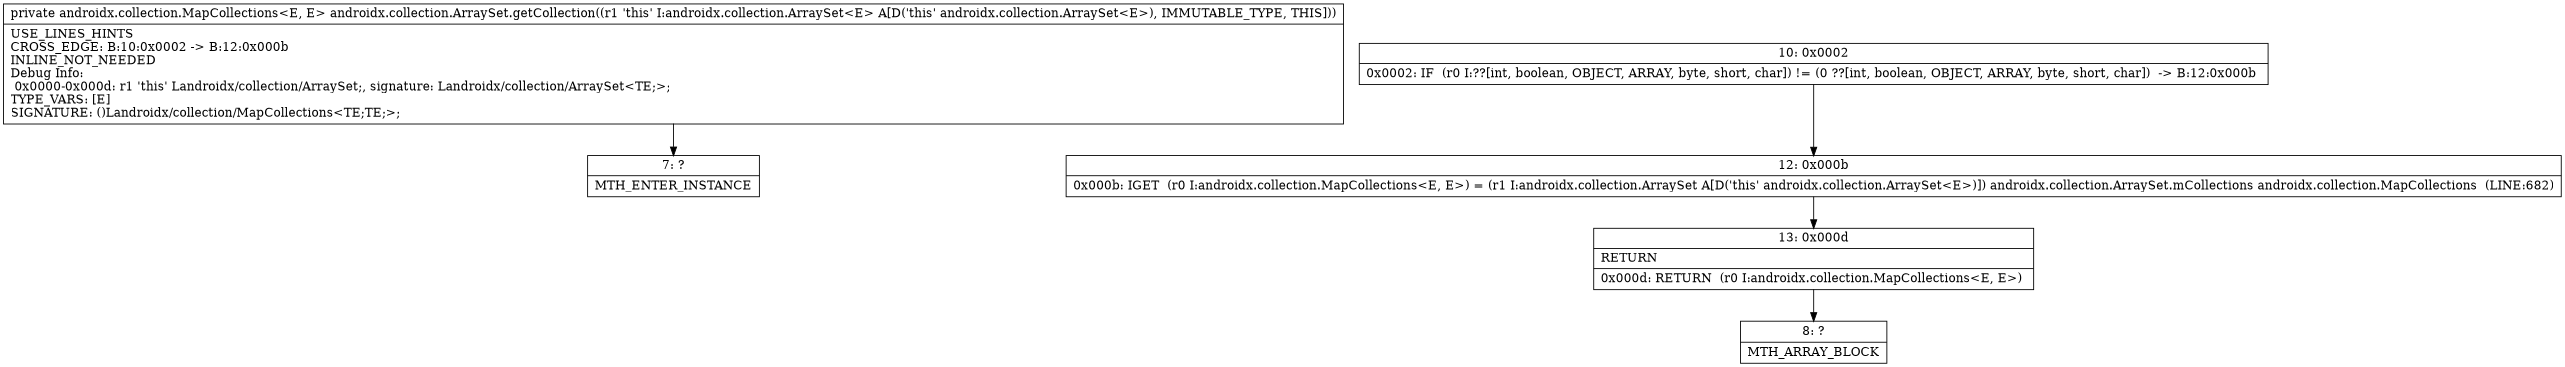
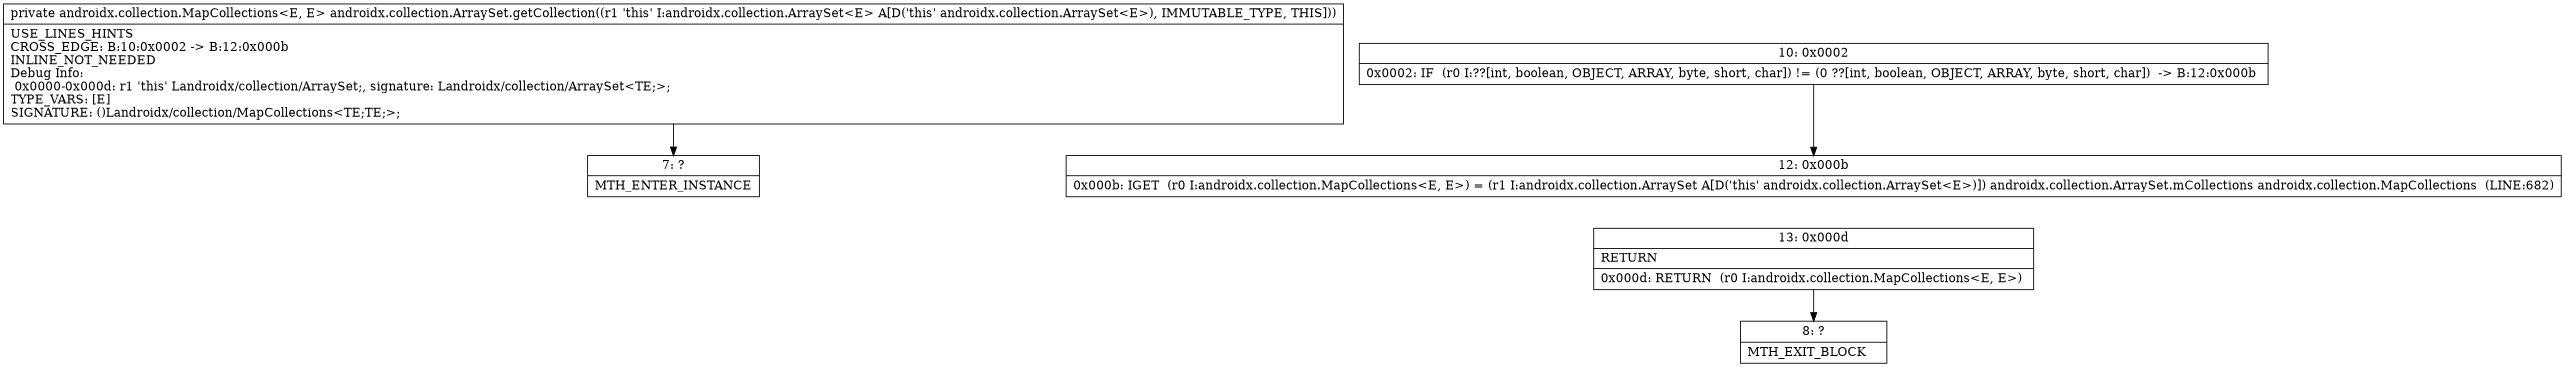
edge "12: 0x000b" -> "13: 0x000d": removed
node "8: ?": text "MTH_ARRAY_BLOCK" -> "MTH_EXIT_BLOCK"
